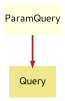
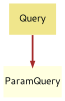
edge "ParamQuery" -> "Query": reversed
